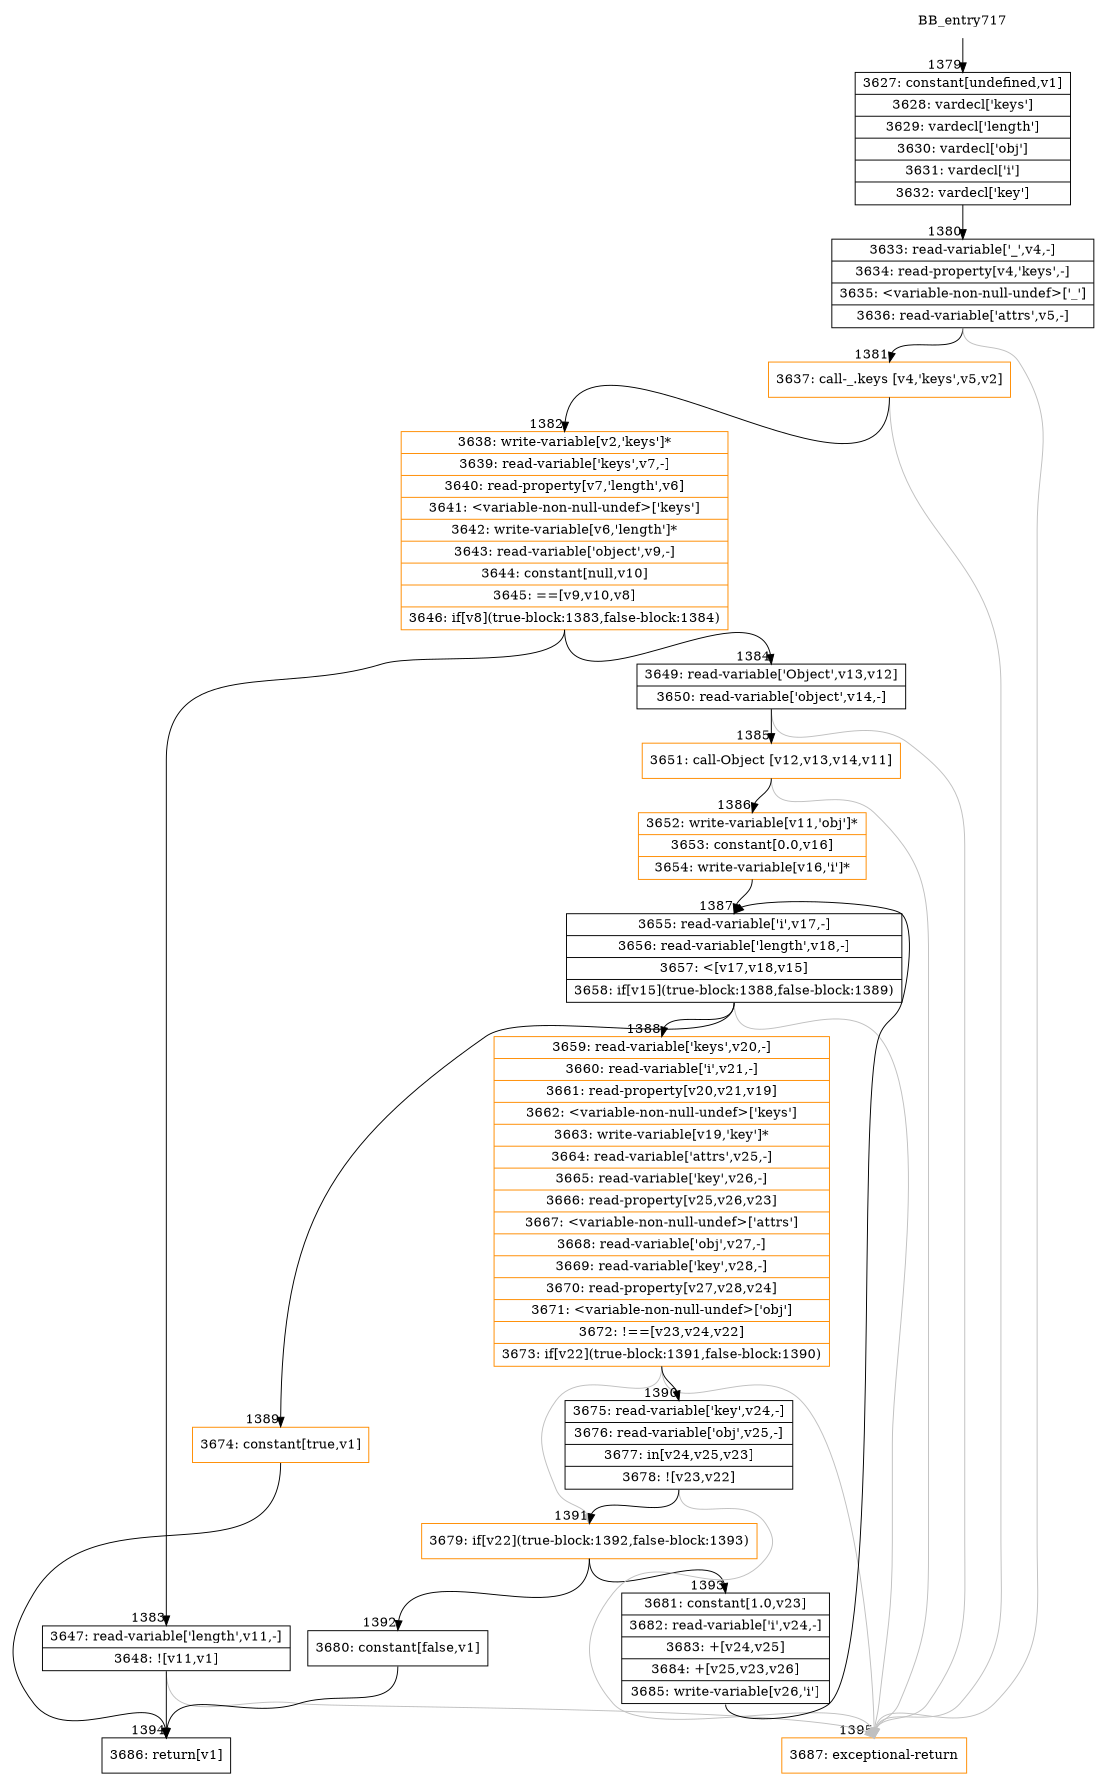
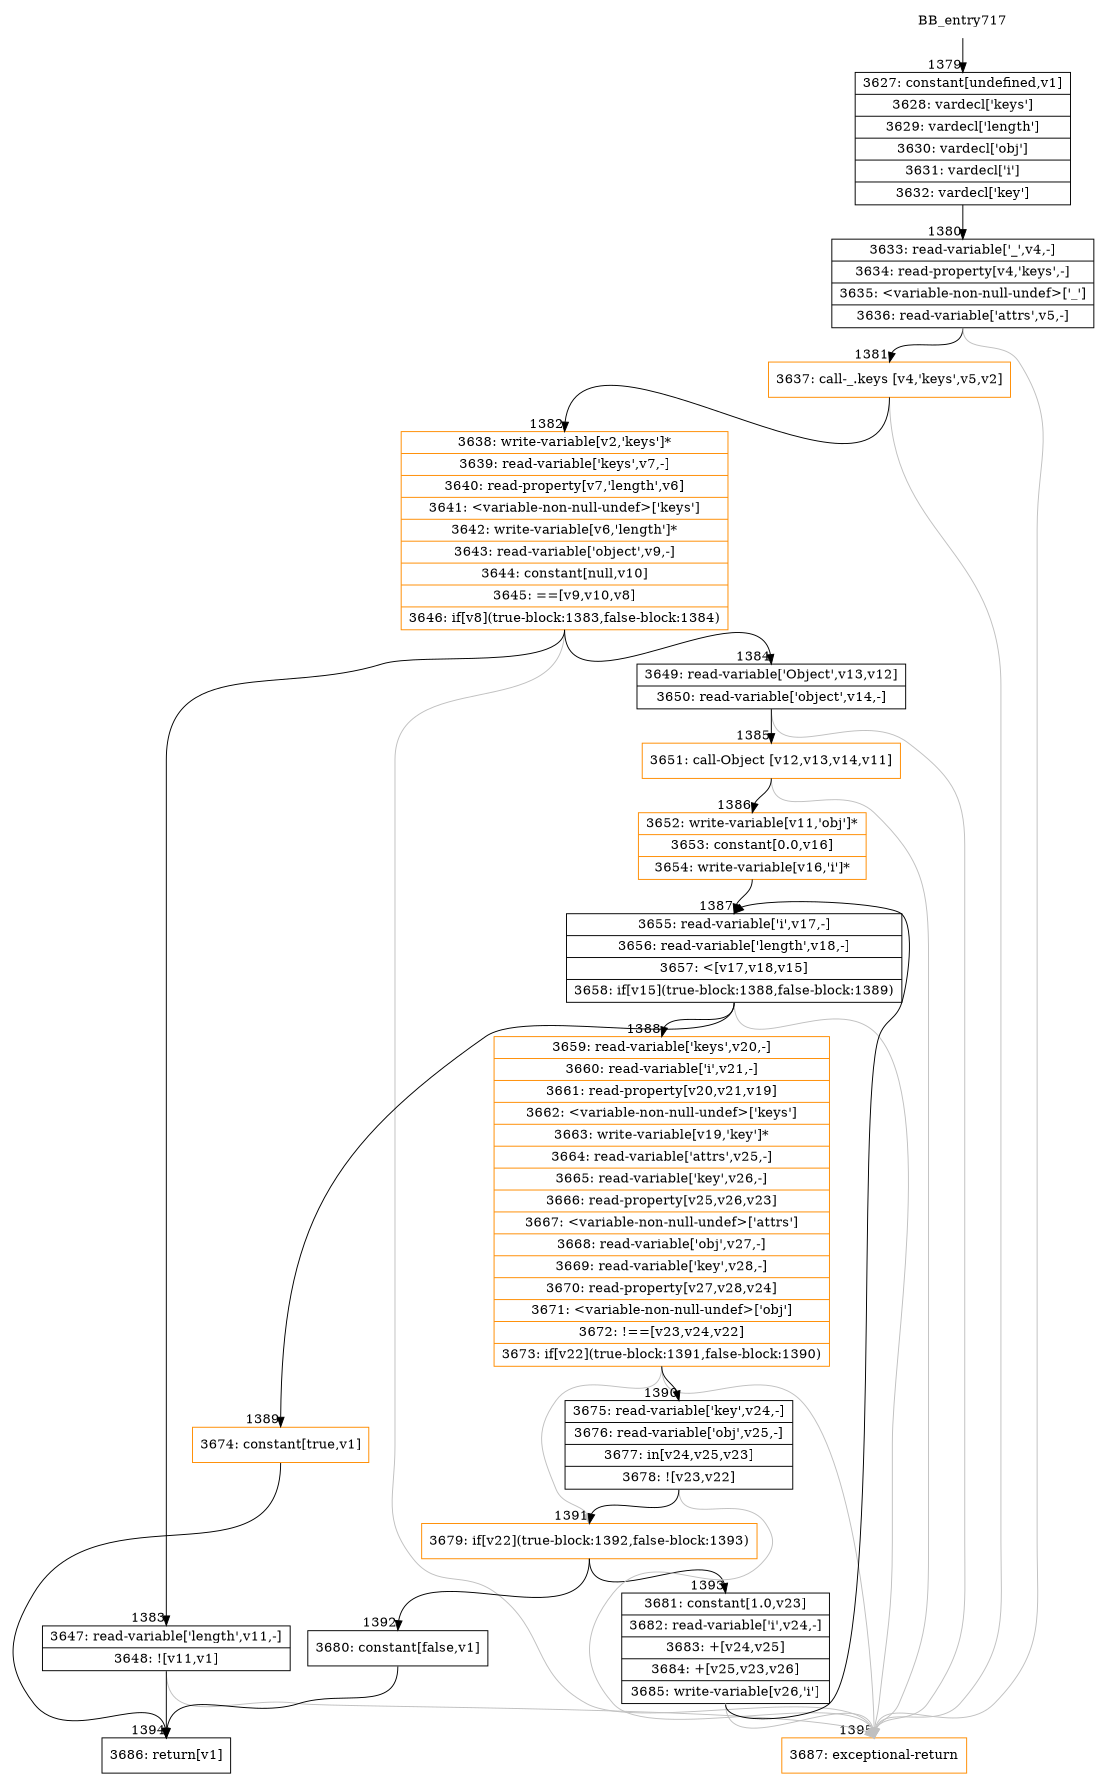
edge "3638: write-variable[v2,'keys']*" -> "3687: exceptional-return": added
edge "3681: constant[1.0,v23]" -> "3687: exceptional-return": added
